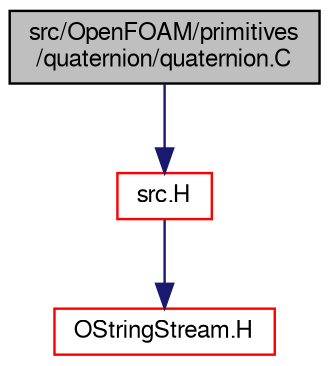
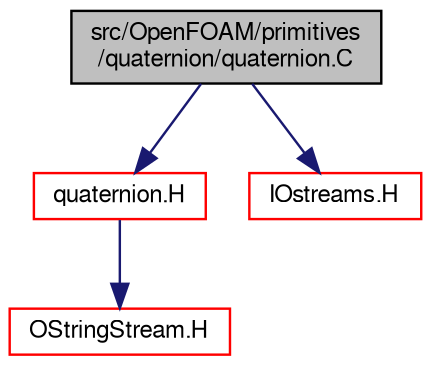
node "src.H": label "src.H" -> "quaternion.H"
node "IOstreams.H": added
